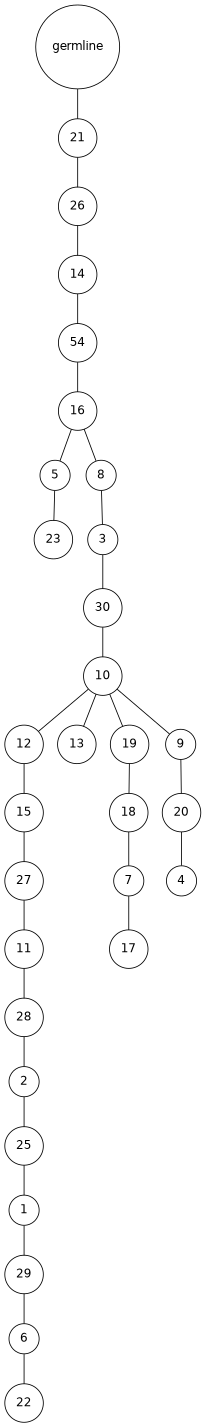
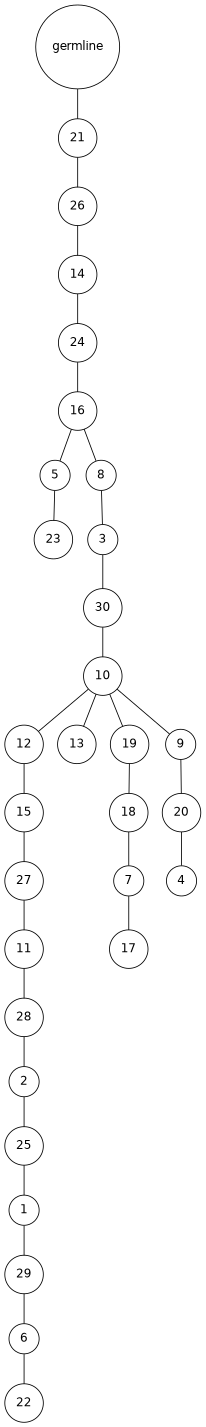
node "54": label "54" -> "24"
